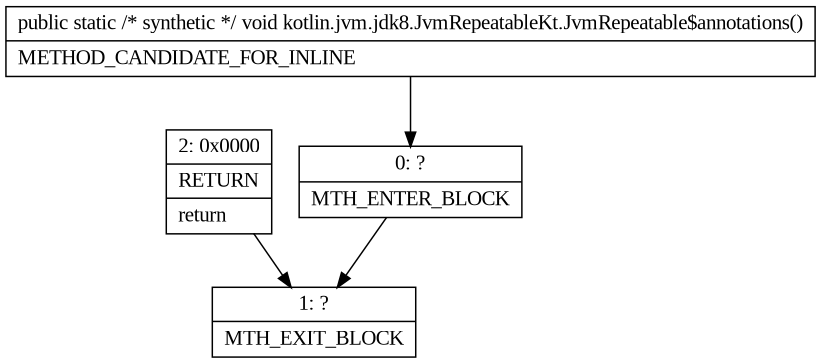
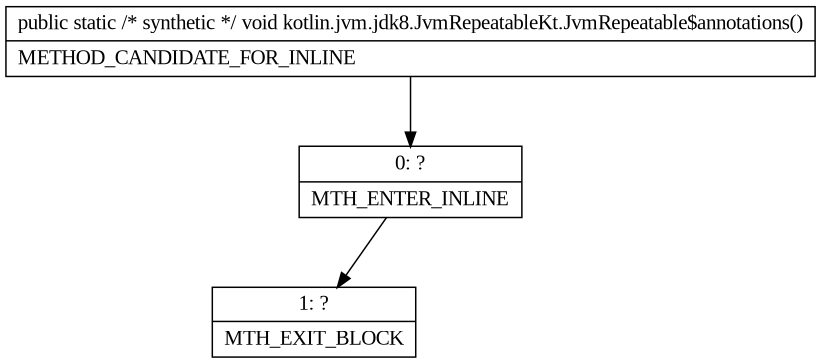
node "2: 0x0000": removed
node "0: ?": text "MTH_ENTER_BLOCK" -> "MTH_ENTER_INLINE"
